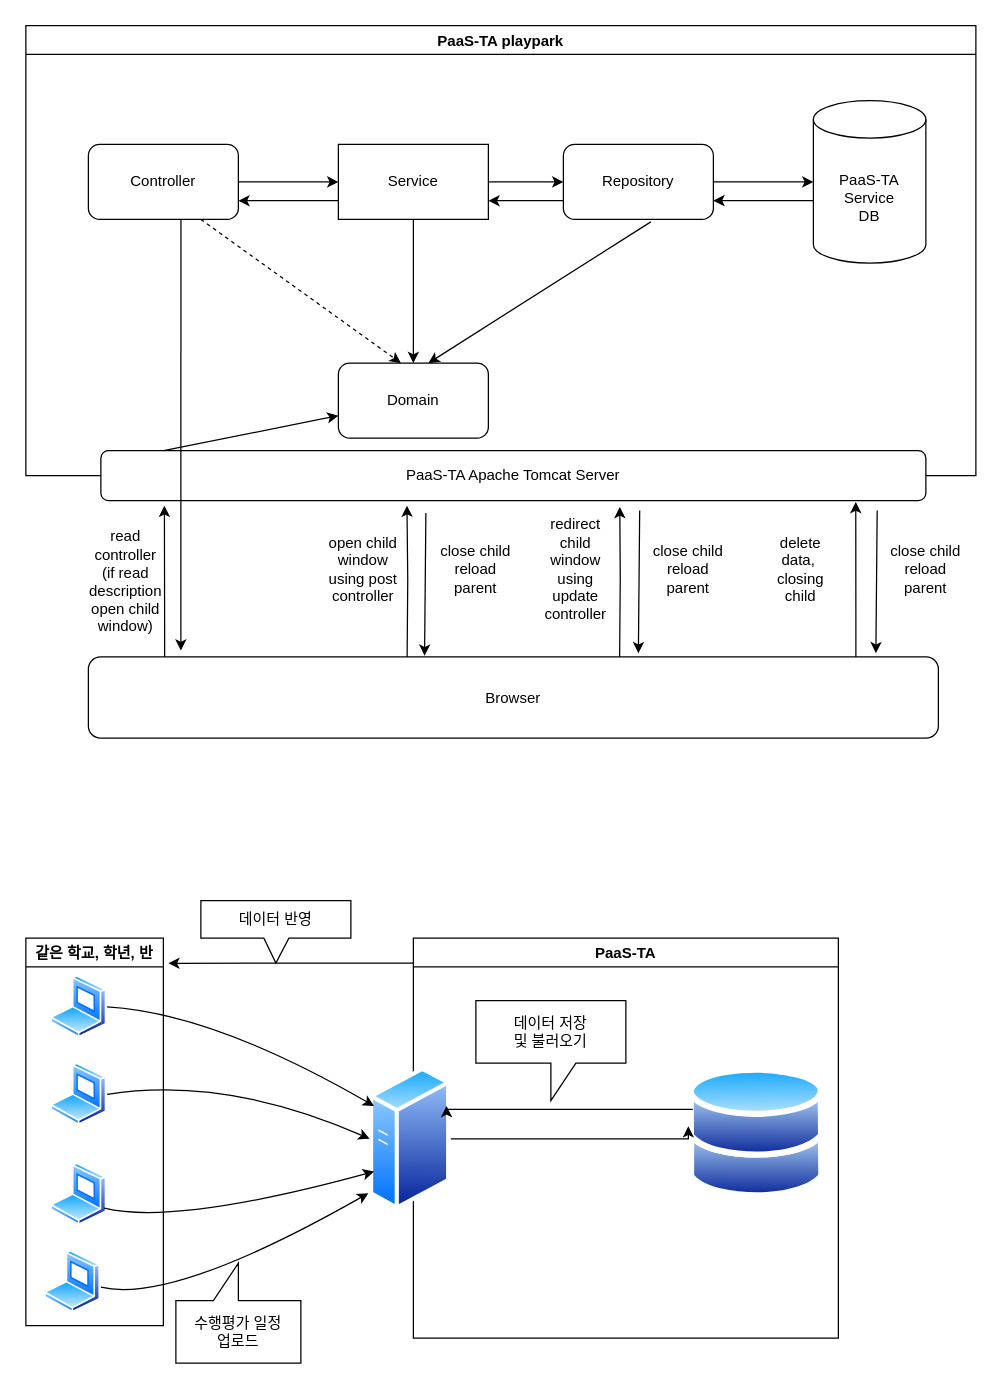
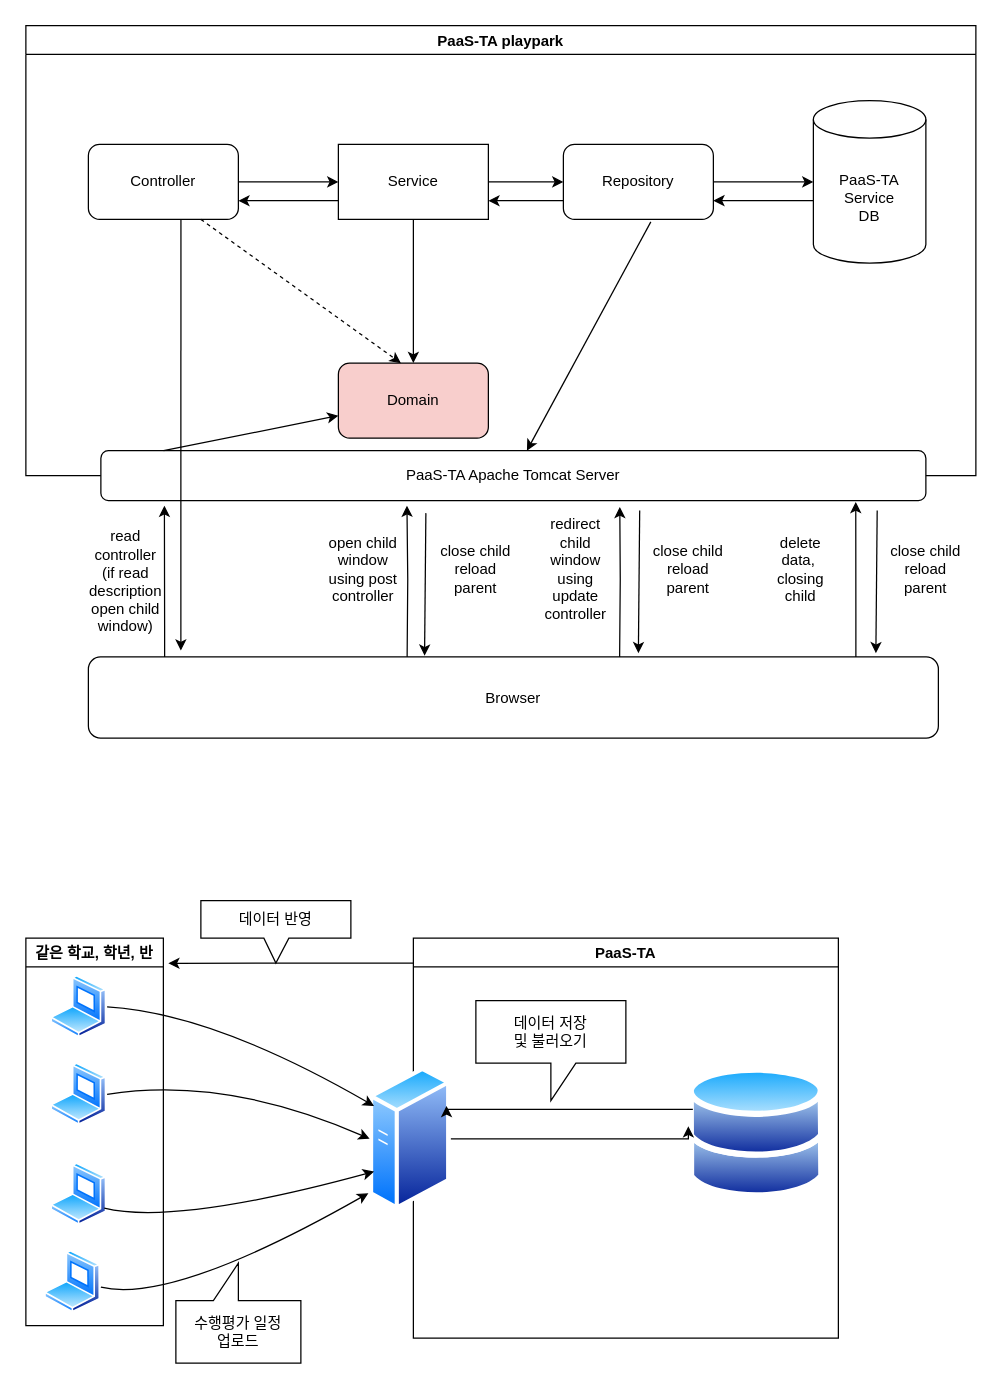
edge "Repository" -> "Domain": now "Repository" -> "PaaS-TA Apache Tomcat Server"
node "Domain": fillcolor #ffffff -> #f8cecc
